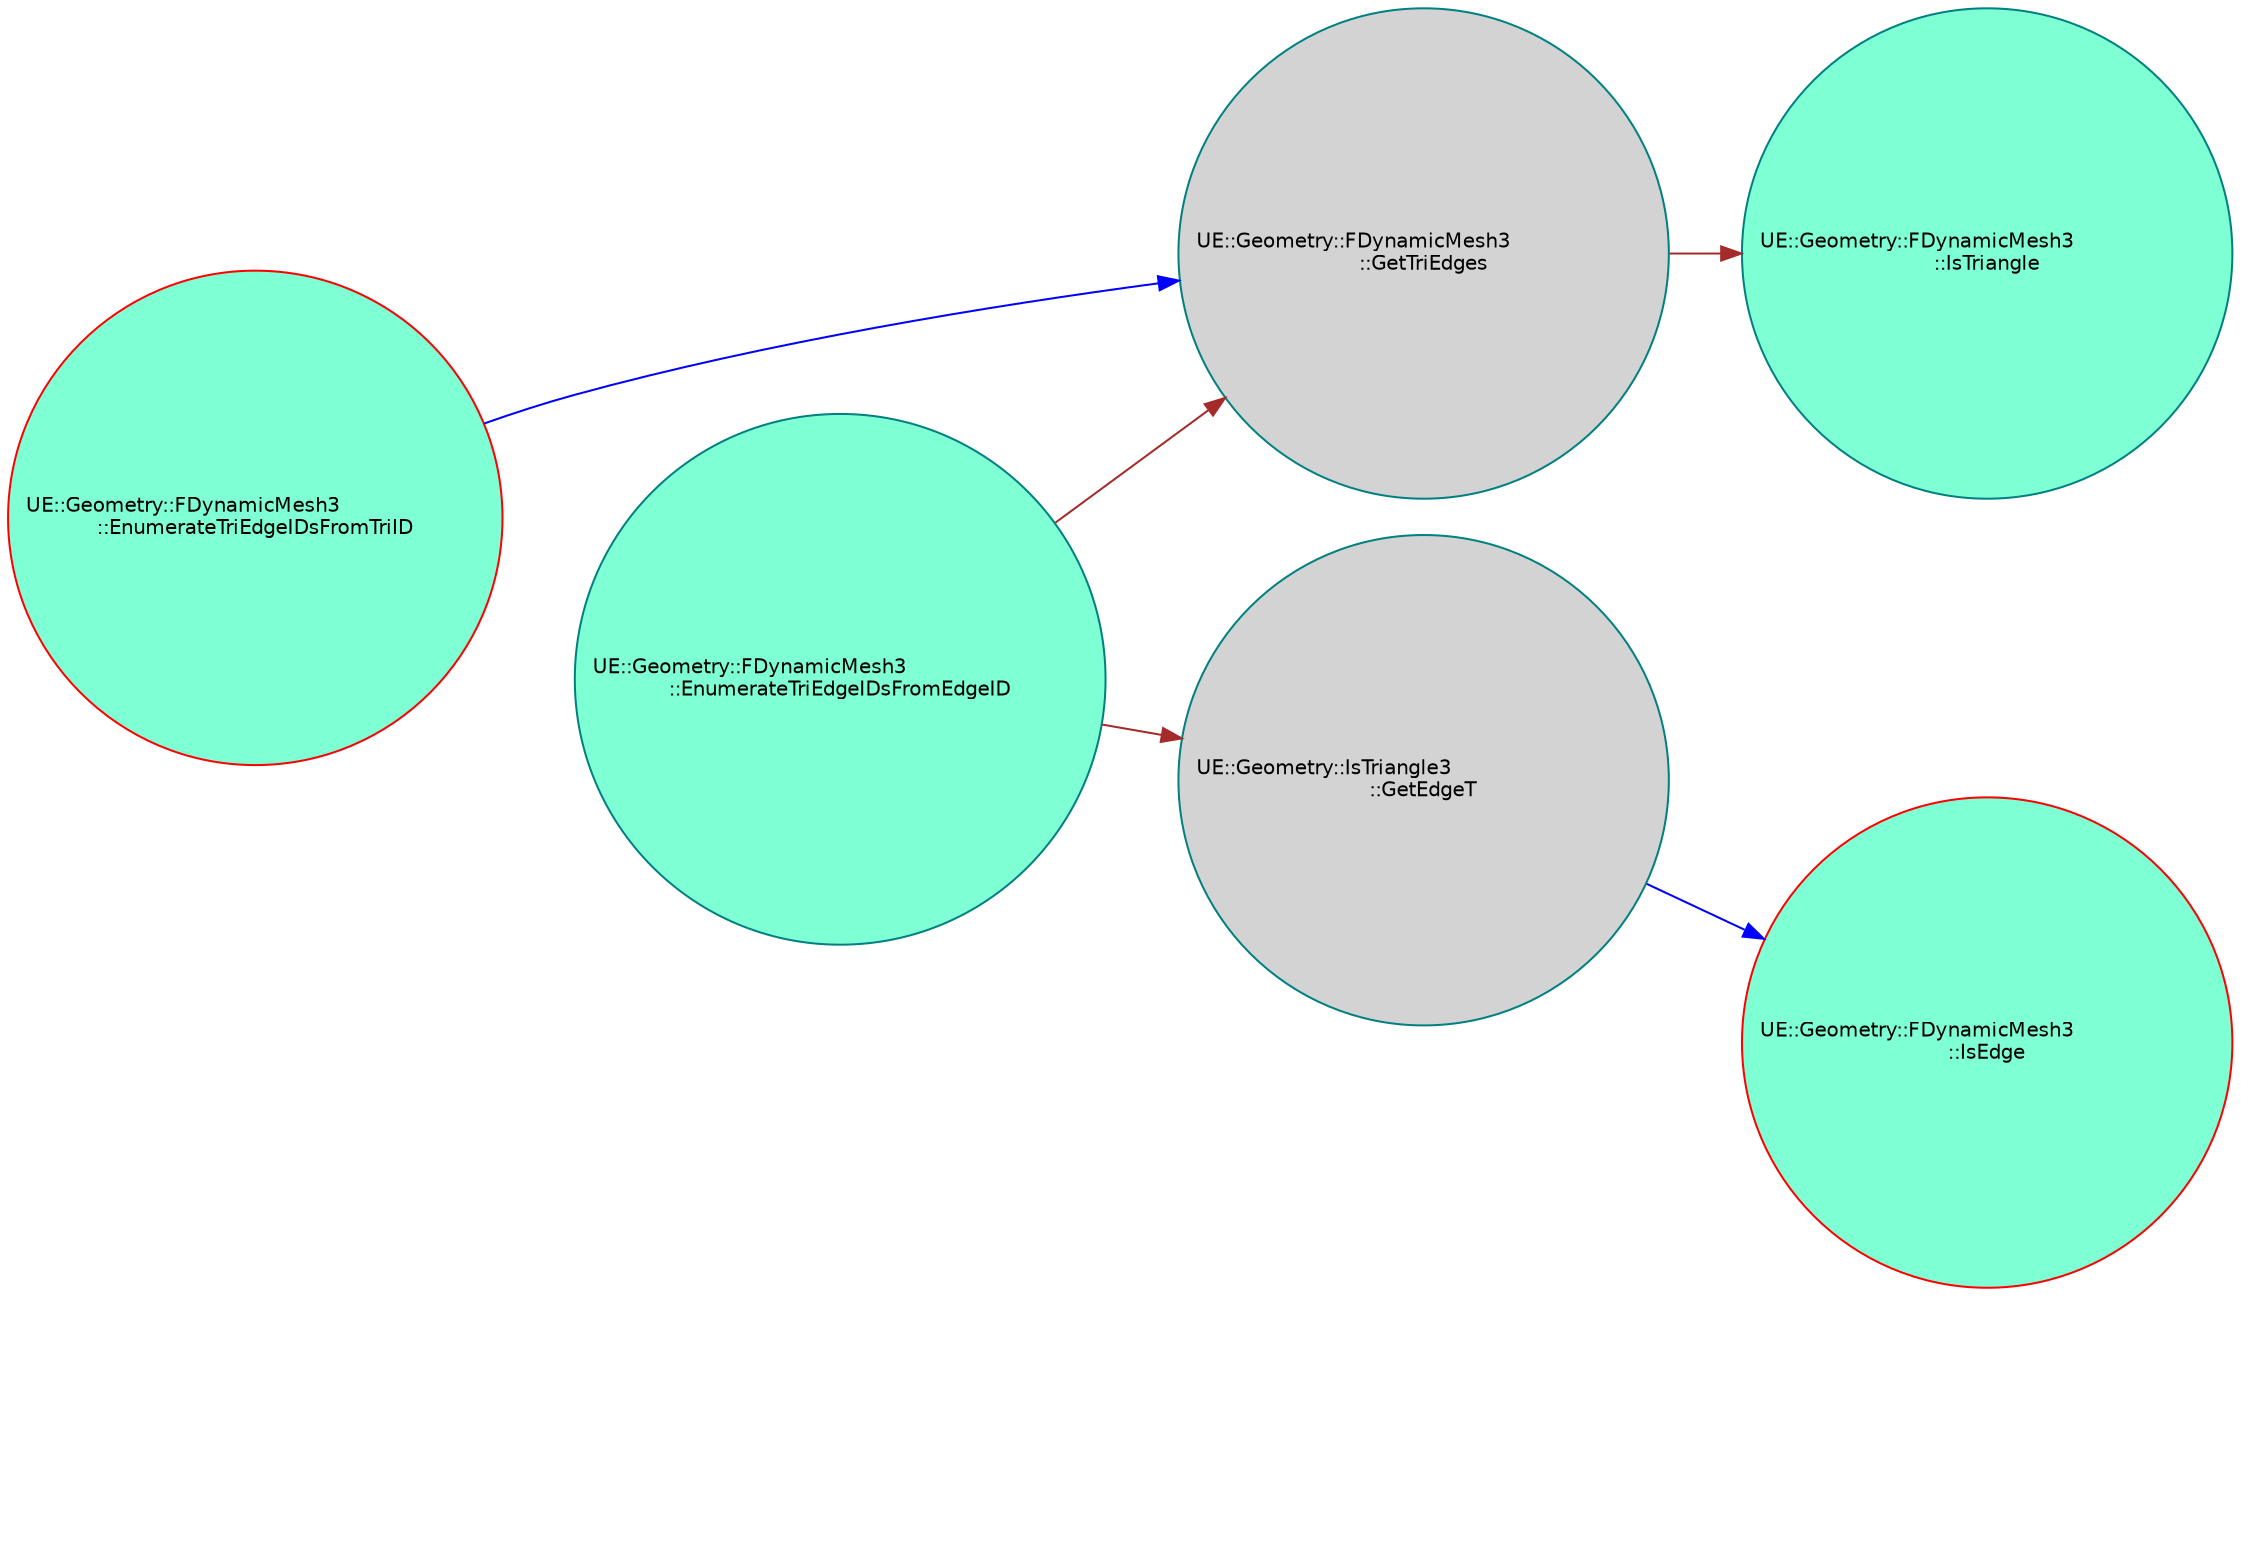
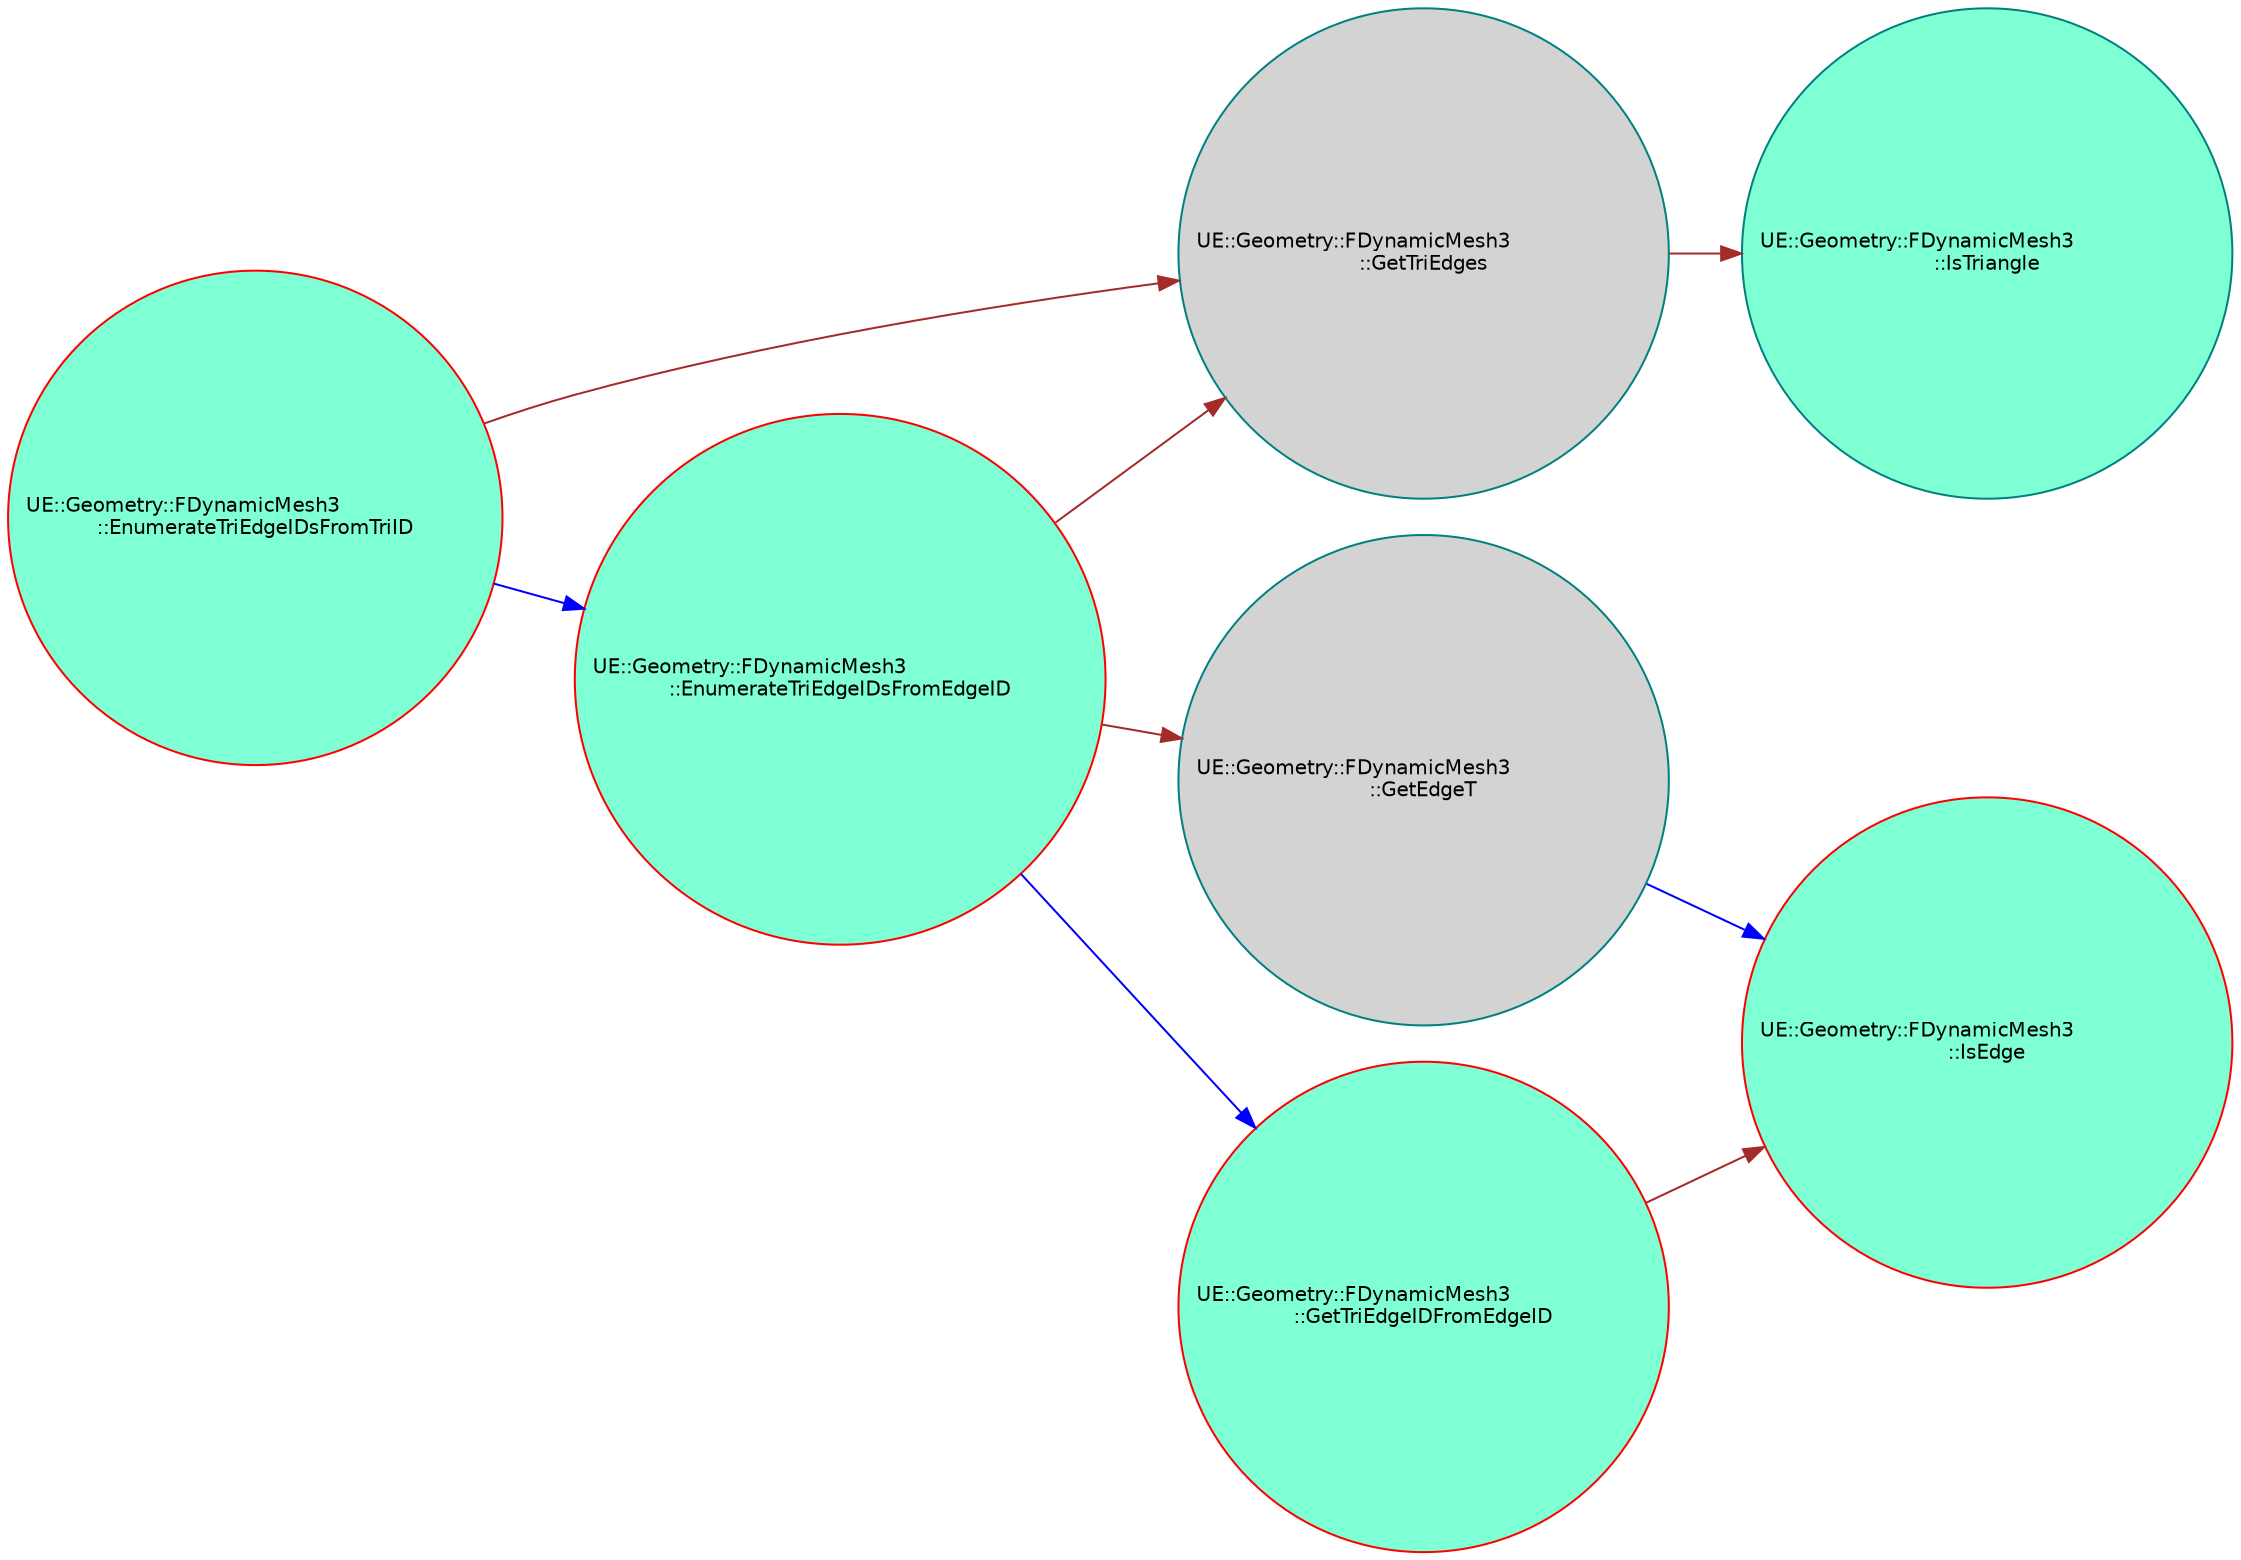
edge "UE::Geometry::FDynamicMesh3 ::EnumerateTriEdgeIDsFromTriID" -> "UE::Geometry::FDynamicMesh3 ::GetTriEdges": color blue -> brown
edge "UE::Geometry::FDynamicMesh3 ::EnumerateTriEdgeIDsFromTriID" -> "UE::Geometry::FDynamicMesh3 ::EnumerateTriEdgeIDsFromEdgeID": added
node "UE::Geometry::FDynamicMesh3 ::EnumerateTriEdgeIDsFromEdgeID": color teal -> red
node "UE::Geometry::IsTriangle3 ::GetEdgeT": label "UE::Geometry::IsTriangle3 ::GetEdgeT" -> "UE::Geometry::FDynamicMesh3 ::GetEdgeT"
node "UE::Geometry::FDynamicMesh3 ::GetTriEdgeIDFromEdgeID": added
